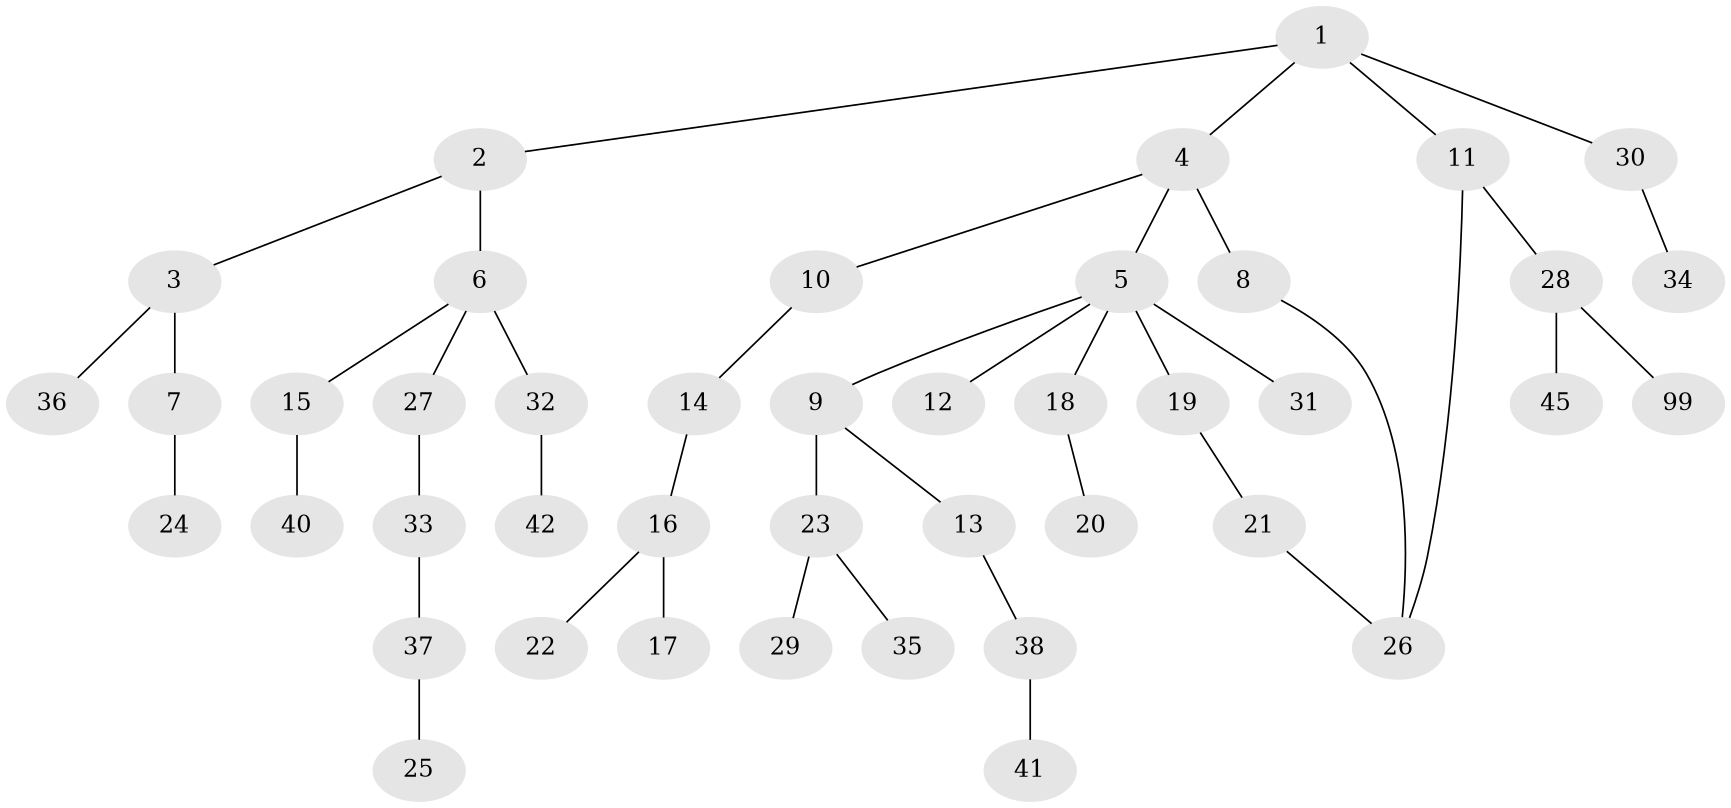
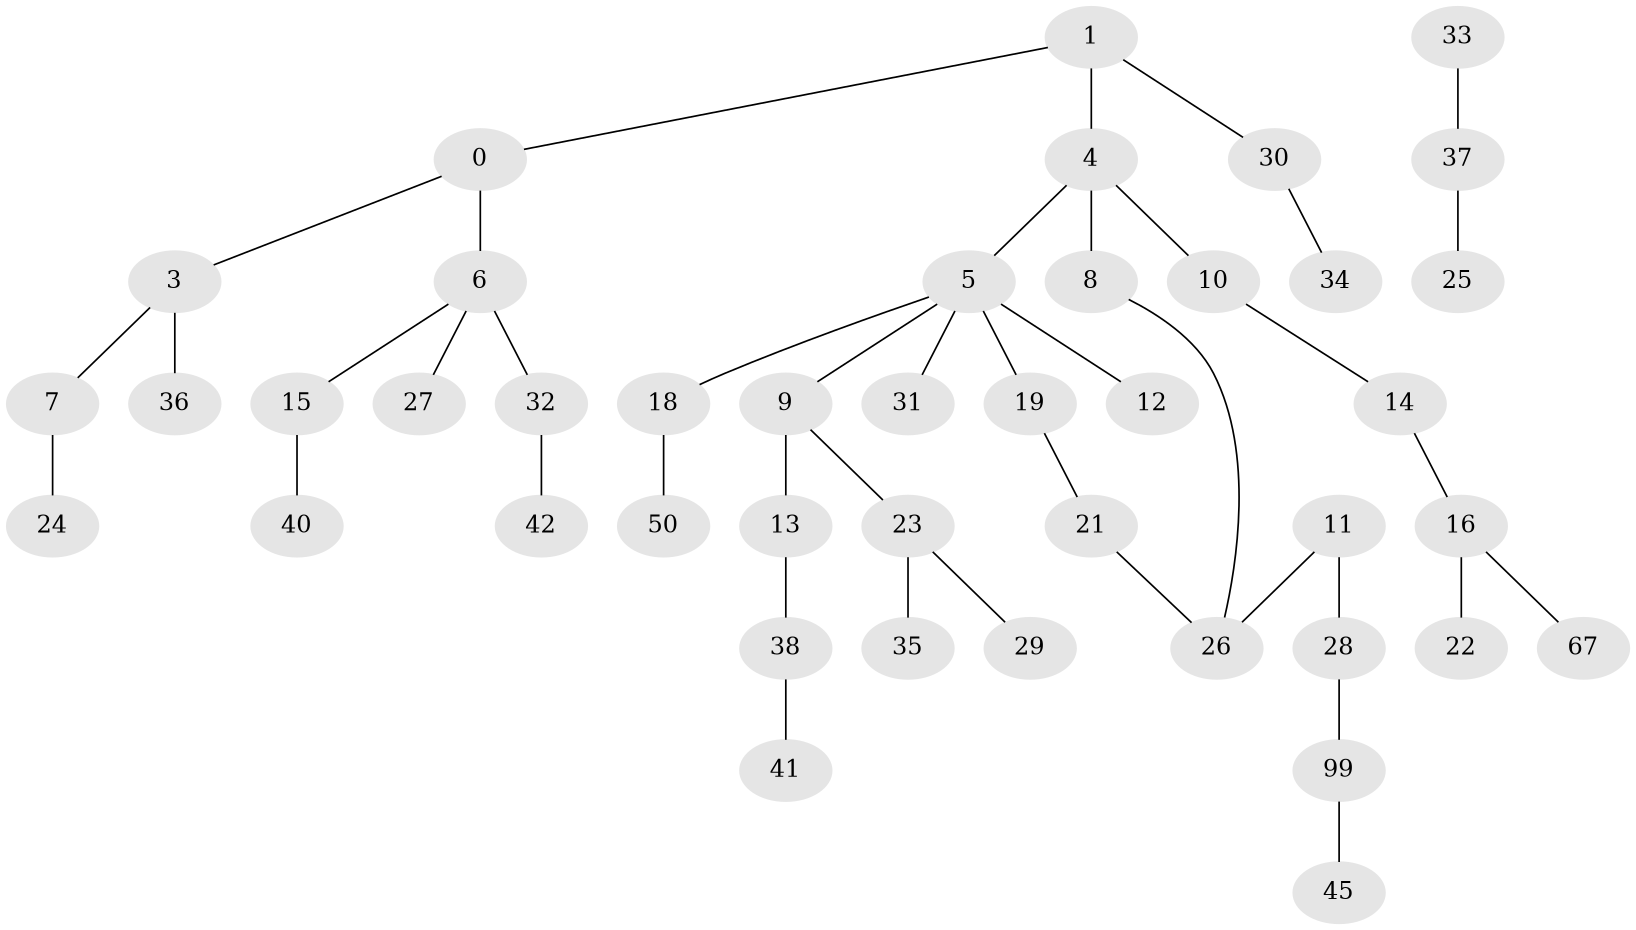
edge "1" -- "11": removed
node "2": label "2" -> "0"
edge "28" -- "45": now "99" -- "45"
edge "27" -- "33": removed
node "20": label "20" -> "50"
node "17": label "17" -> "67"
